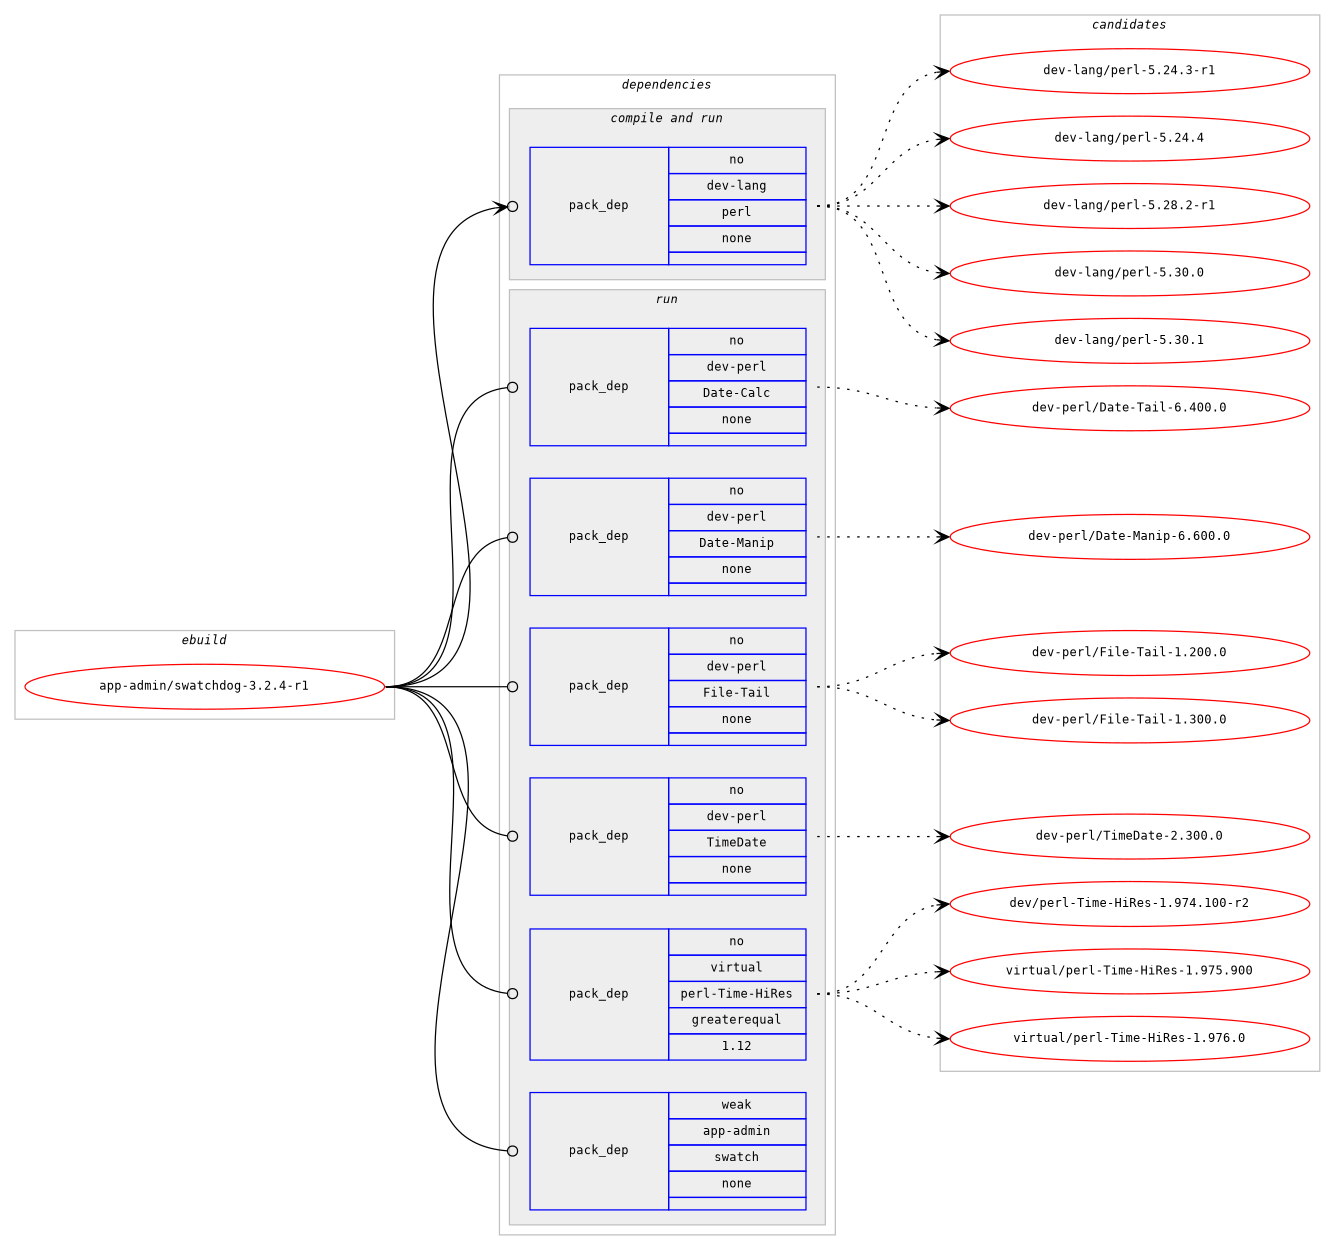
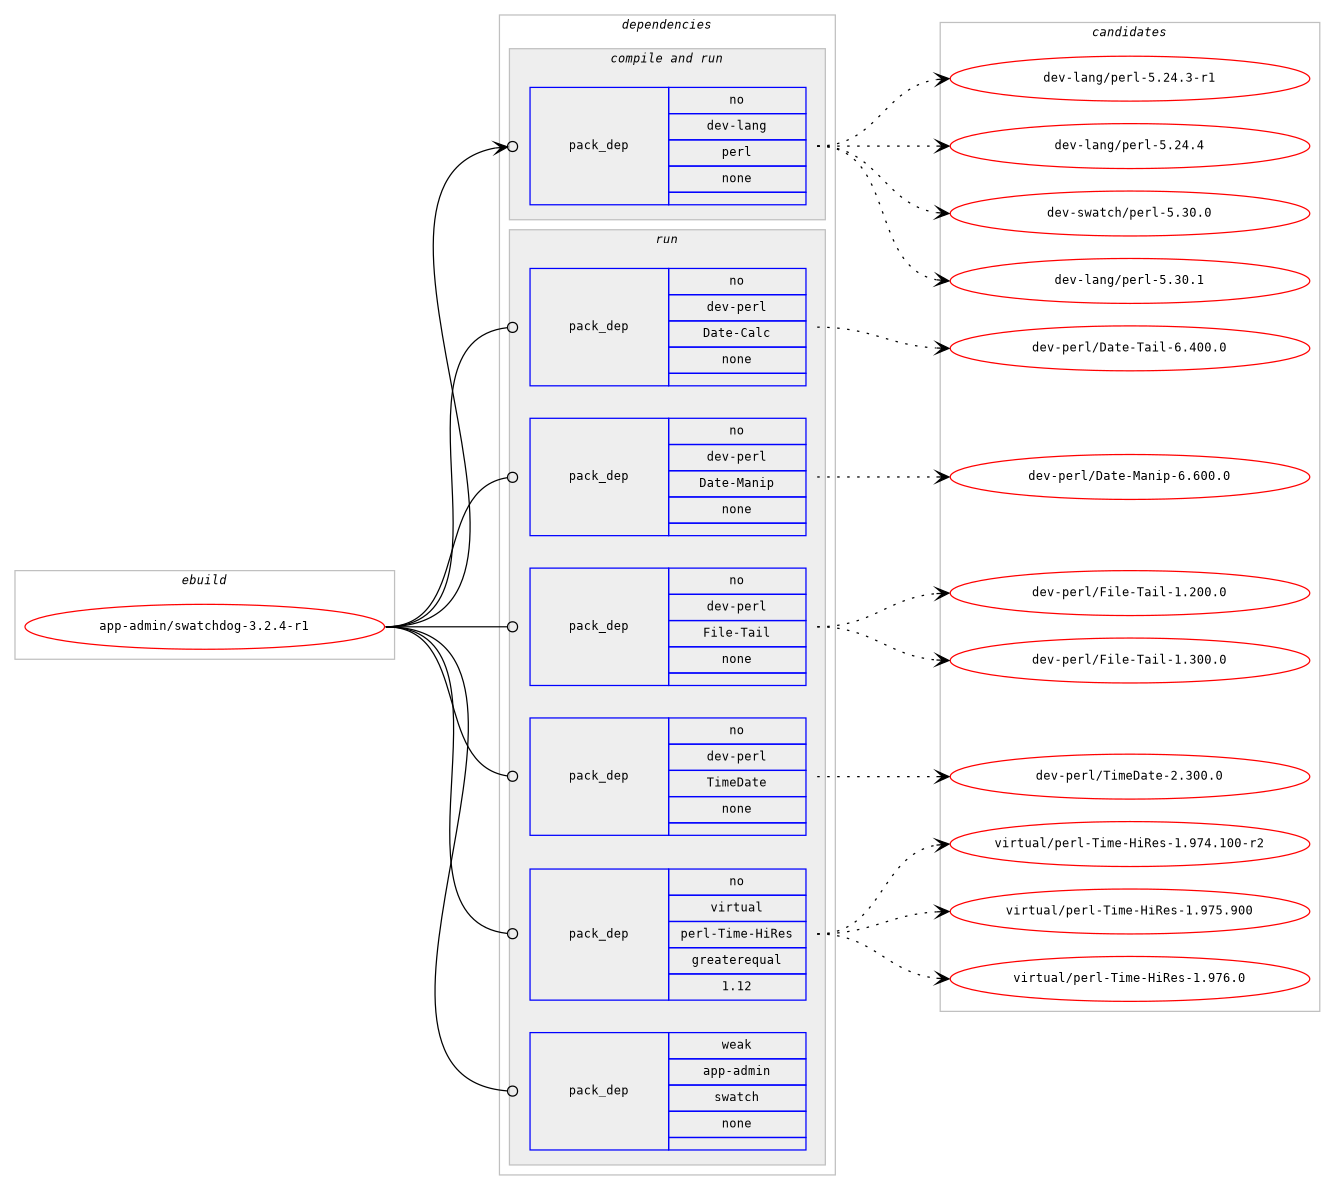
node "dev-lang/perl-5.28.2-r1": removed
node "dev-lang/perl-5.30.0": label "dev-lang/perl-5.30.0" -> "dev-swatch/perl-5.30.0"
node "dev/perl-Time-HiRes-1.974.100-r2": label "dev/perl-Time-HiRes-1.974.100-r2" -> "virtual/perl-Time-HiRes-1.974.100-r2"
